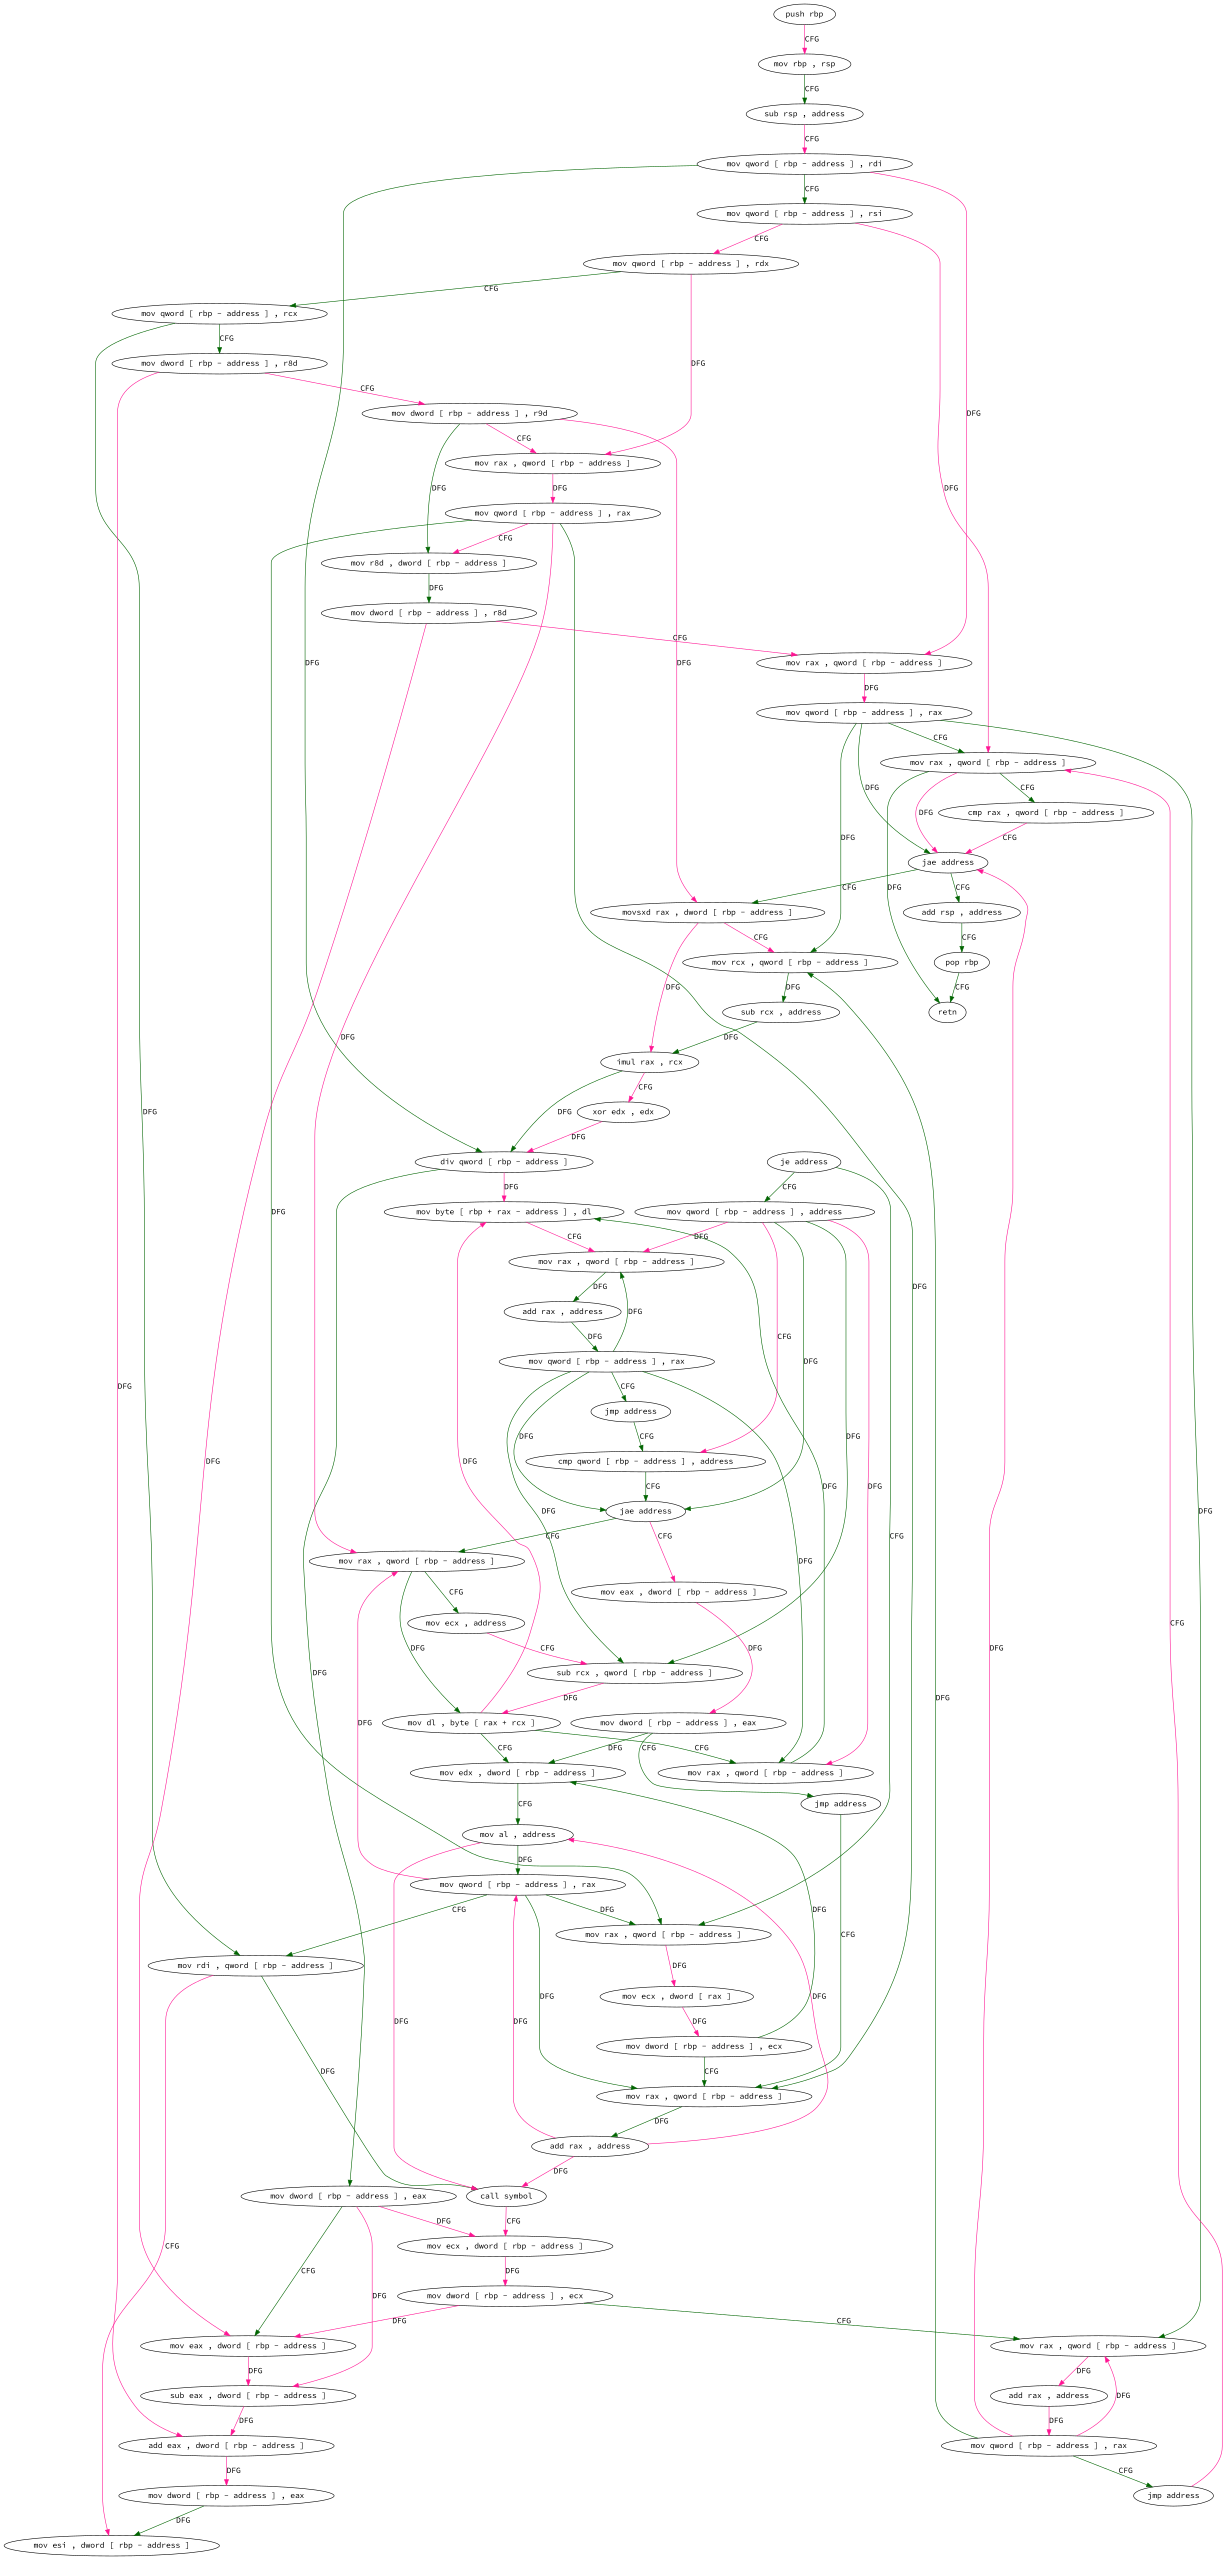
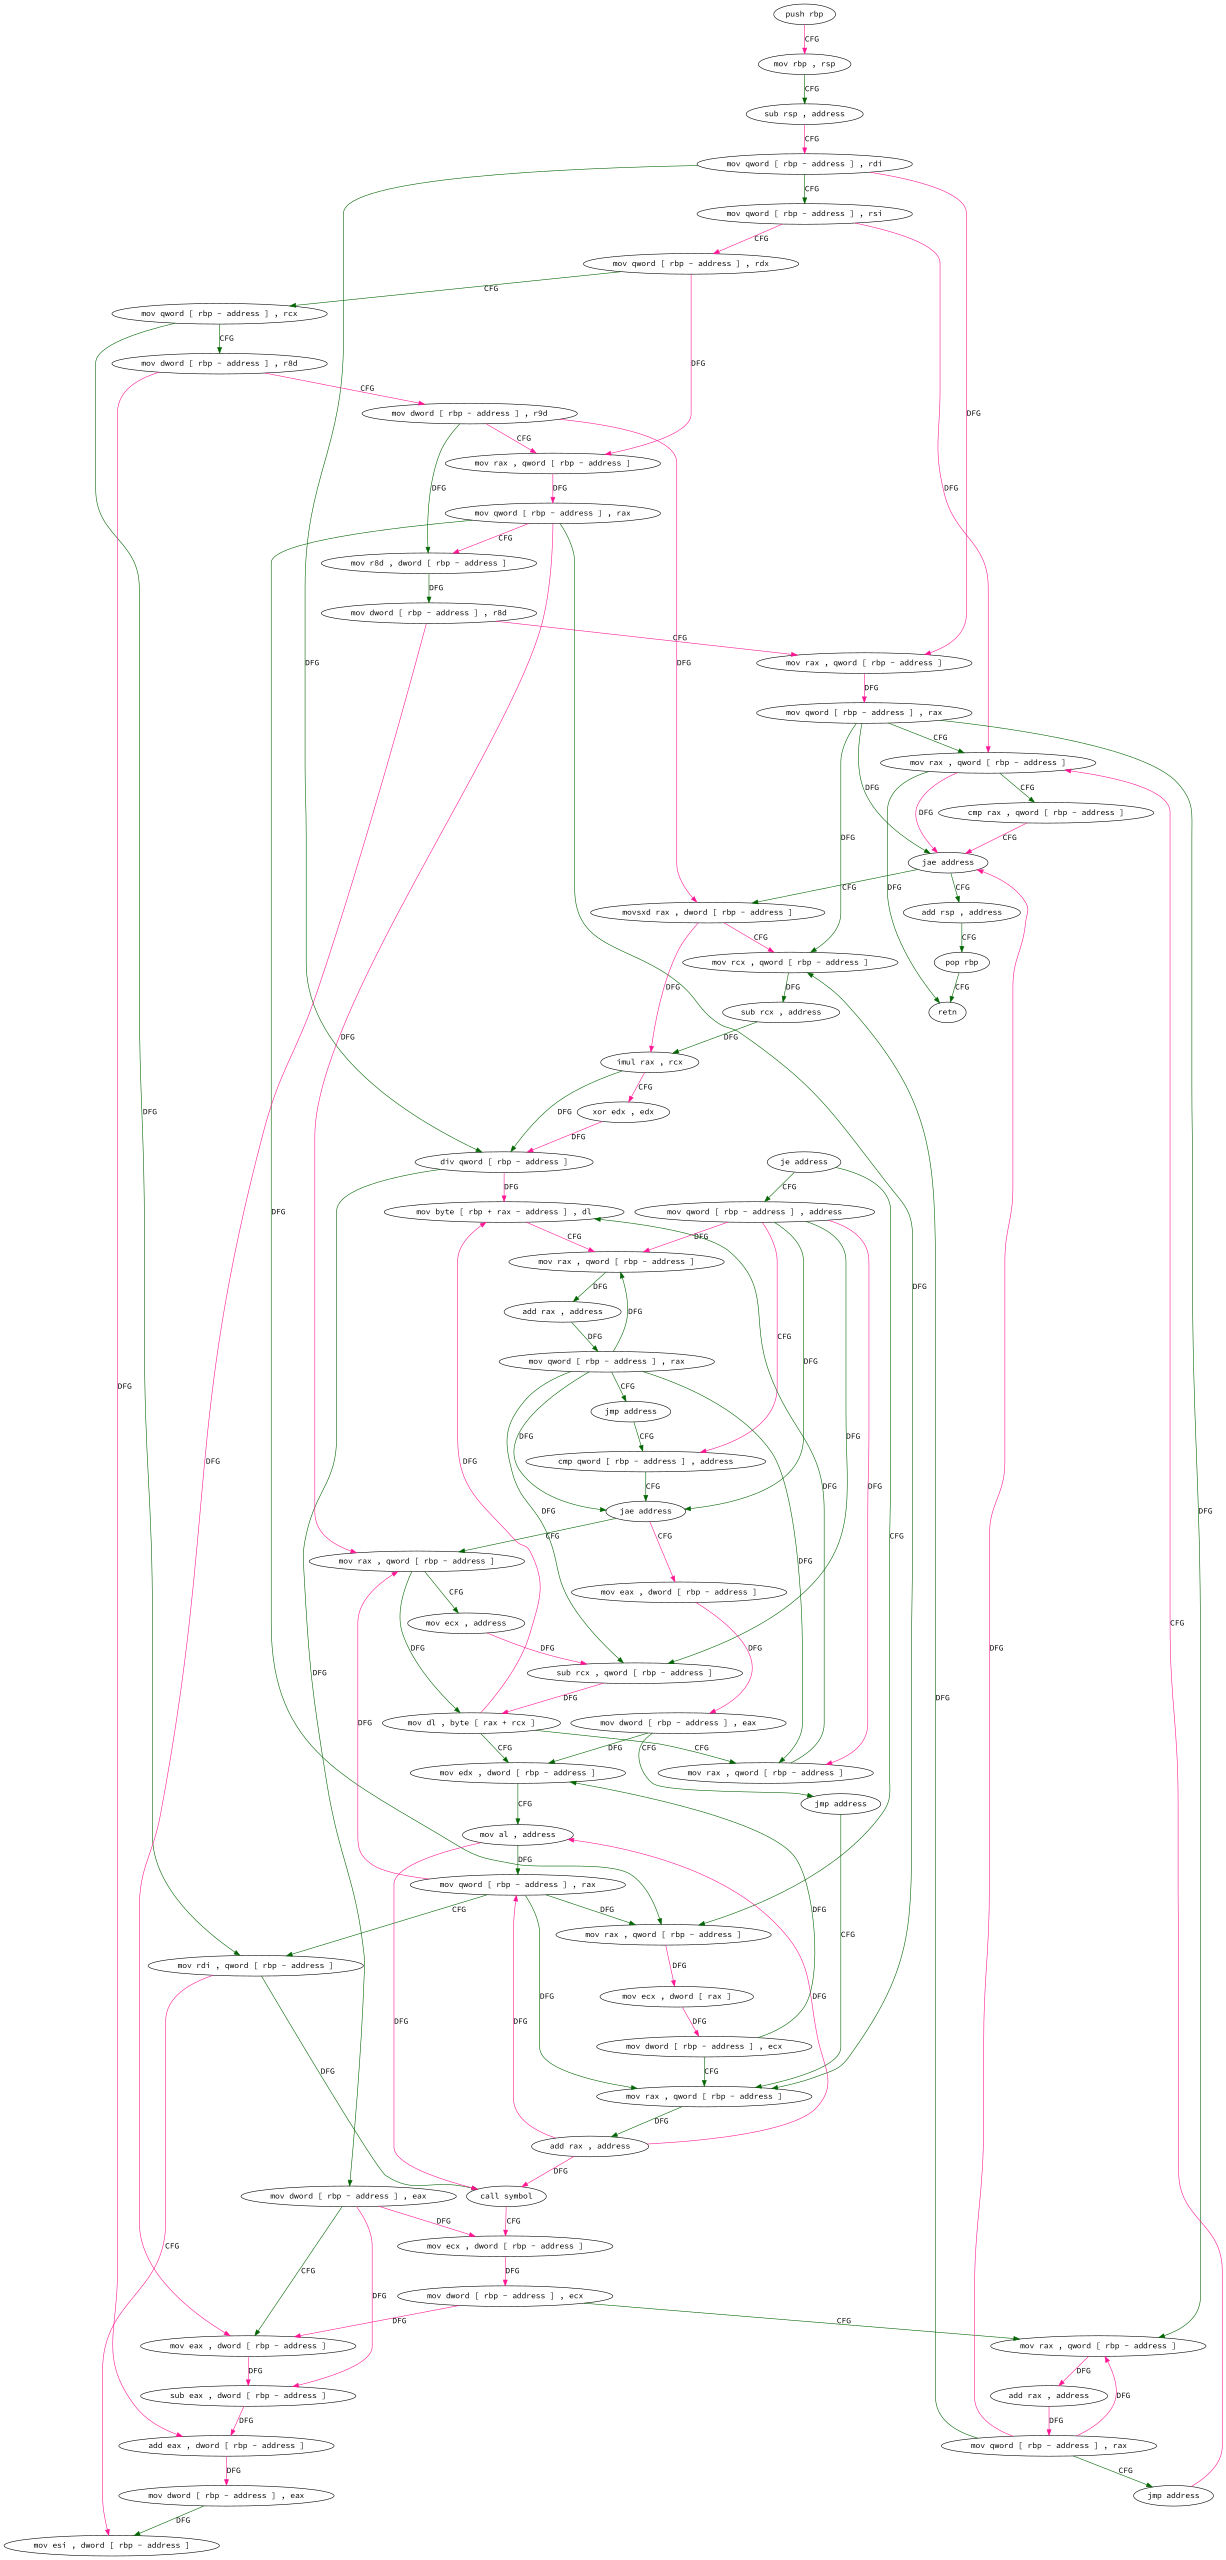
edge "mov ecx , address" -> "sub rcx , qword [ rbp - address ]": label "CFG" -> "DFG"
